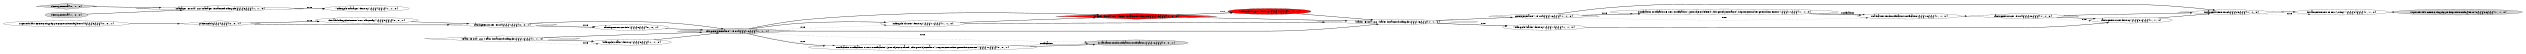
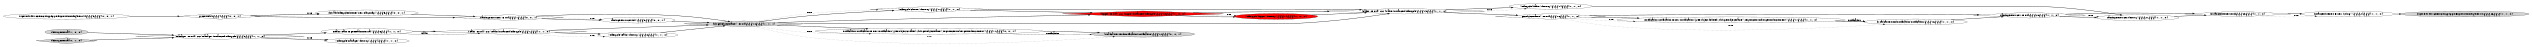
edge "getObjectName() != null@@@16@@@['1', '1', '0']" -> "instanceListenersLock@@@23@@@['1', '1', '0']": now "getObjectName() != null@@@16@@@['1', '1', '0']" -> "namingResources != null@@@20@@@['1', '1', '0']"
node "((Lifecycle)cluster).destroy()@@@11@@@['1', '1', '0']": shape ellipse -> diamond
node "Realm realm = getRealmInternal()@@@6@@@['1', '1', '0']": added
